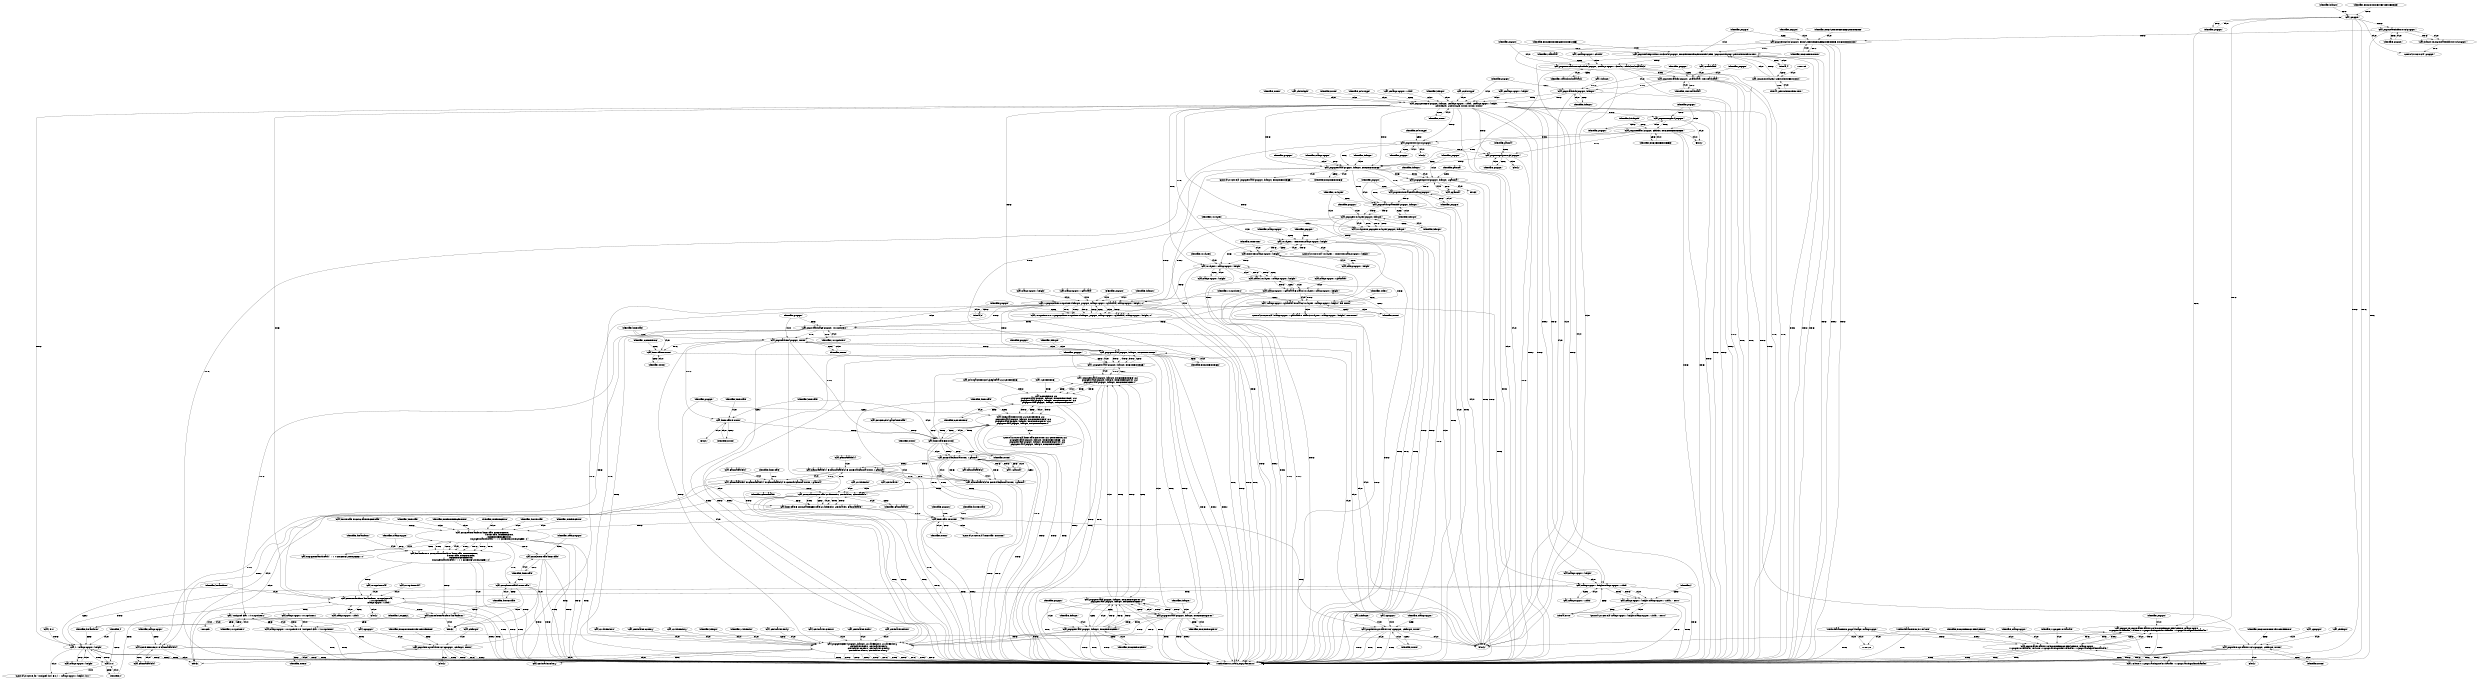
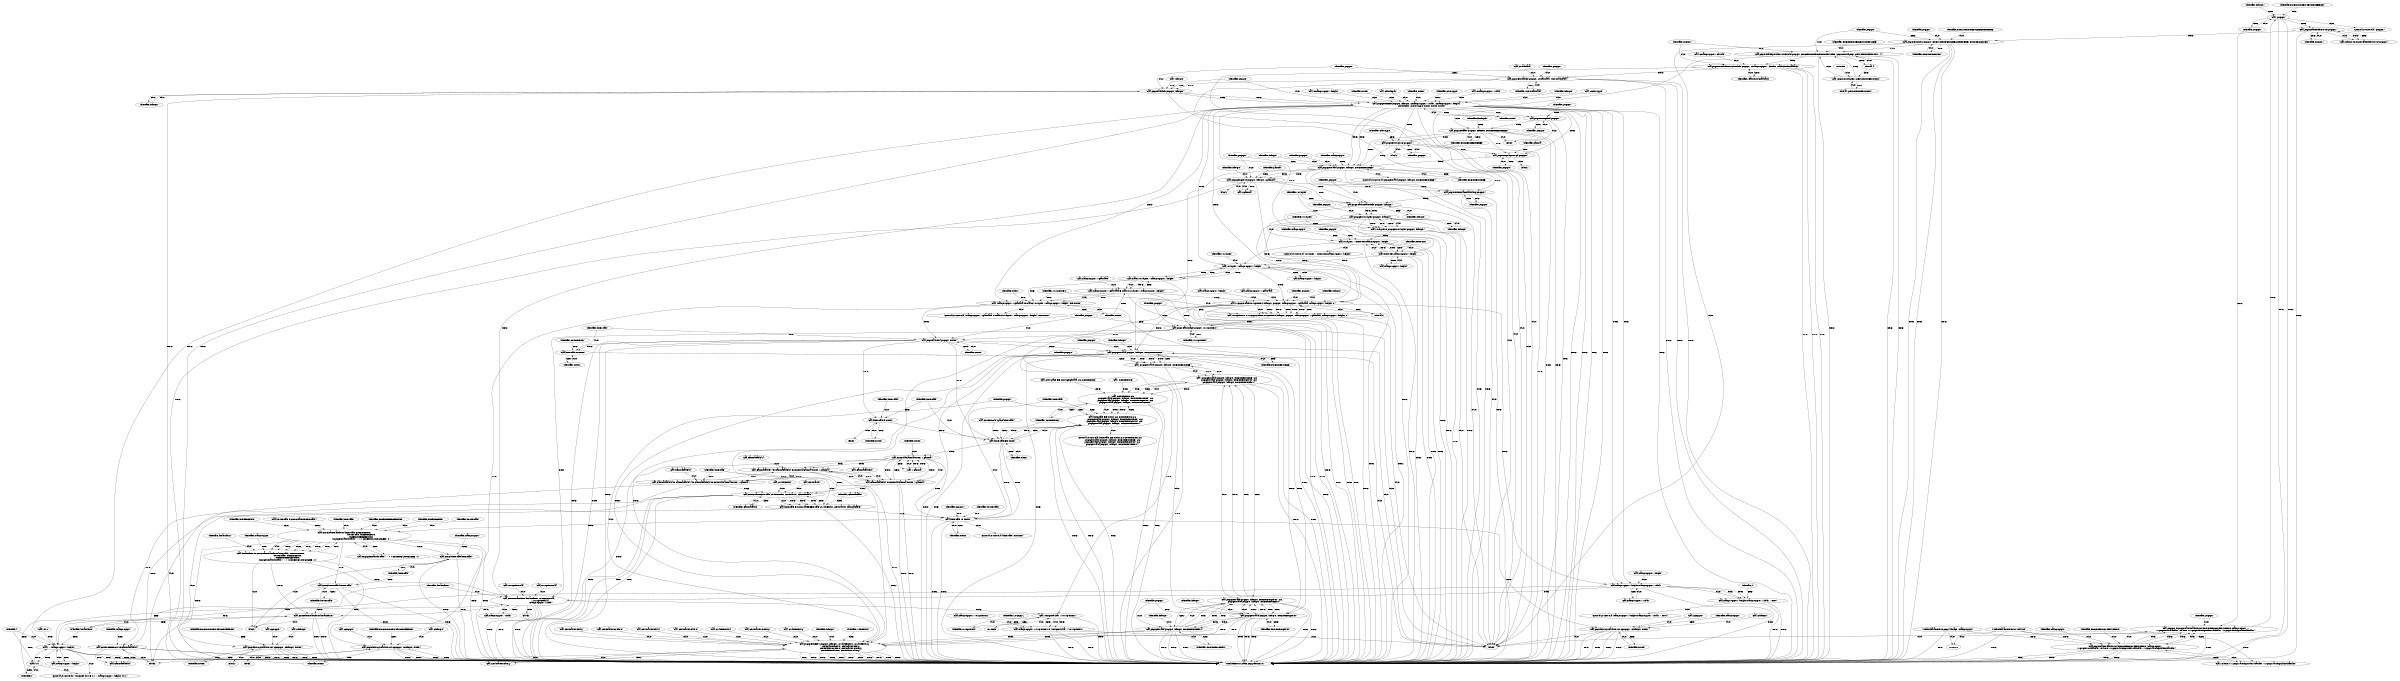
edge "(Call,info_ptr = png_create_info_struct(png_ptr))" -> "(ControlStructure,if (!png_ptr))": now "(Call,info_ptr = png_create_info_struct(png_ptr))" -> "(Call,png_create_info_struct(png_ptr))"
node "(Identifier,read_data)": removed
edge "(Call,png_set_gray_to_rgb(png_ptr))" -> "(MethodReturn,static pngquant_error)": removed, label "DDG:"
node "(Literal,8000)": removed
node "(Identifier,rwpng_error_handler)": removed
